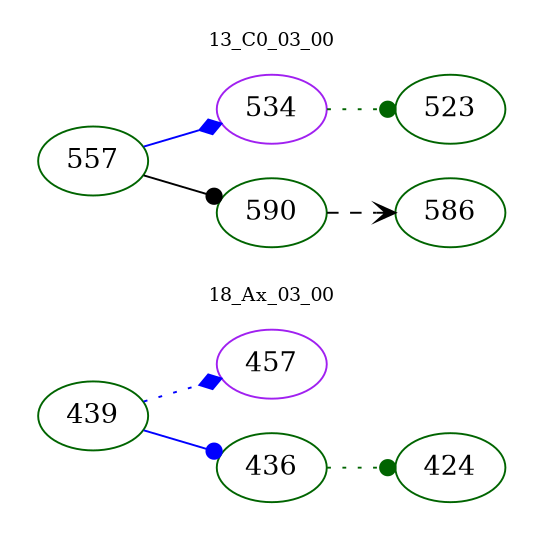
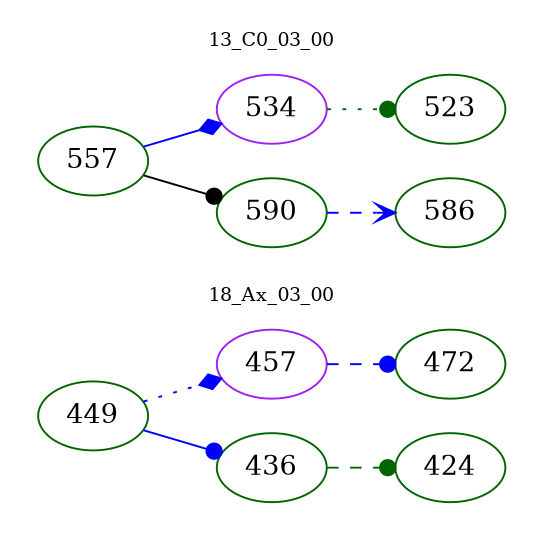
edge "590" -> "586": color black -> blue
node "472": added
node "439": label "439" -> "449"
edge "436" -> "424": style dotted -> dashed
